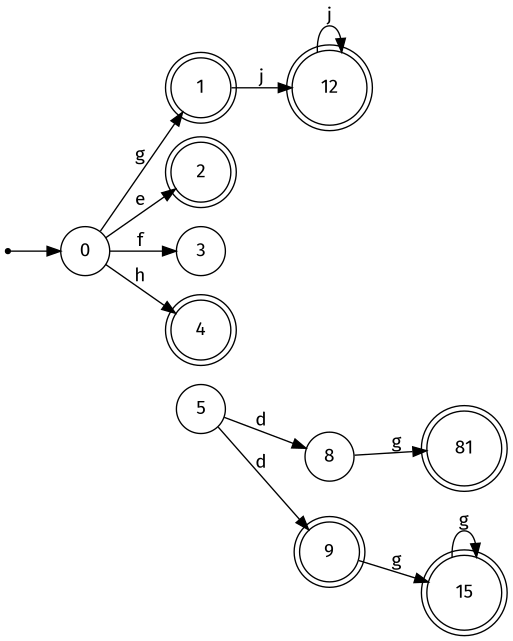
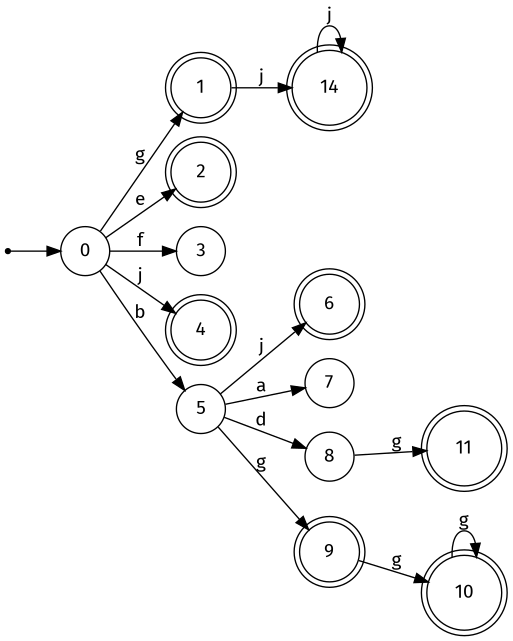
node "12": label "12" -> "14"
edge "0" -> "4": label "h" -> "j"
node "6": added
edge "0" -> "5": added, label "b"
node "7": added
node "81": label "81" -> "11"
edge "5" -> "9": label "d" -> "g"
node "15": label "15" -> "10"
